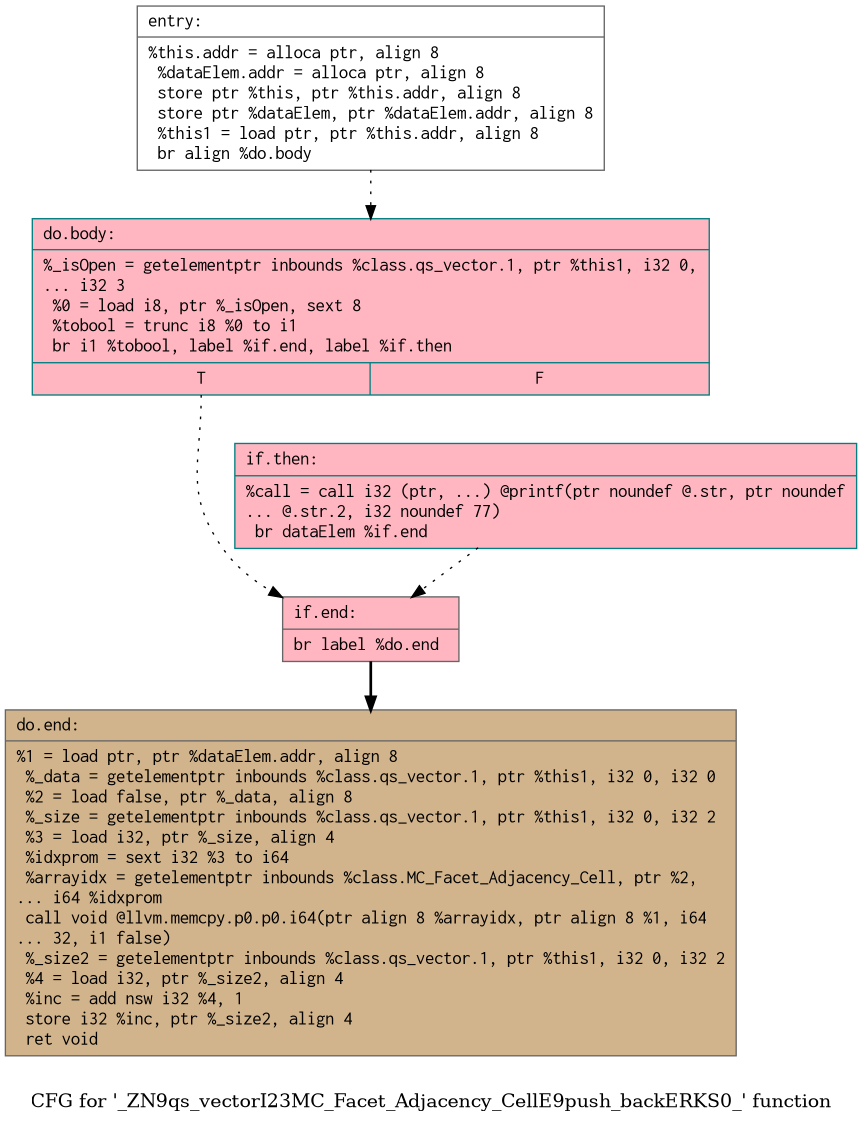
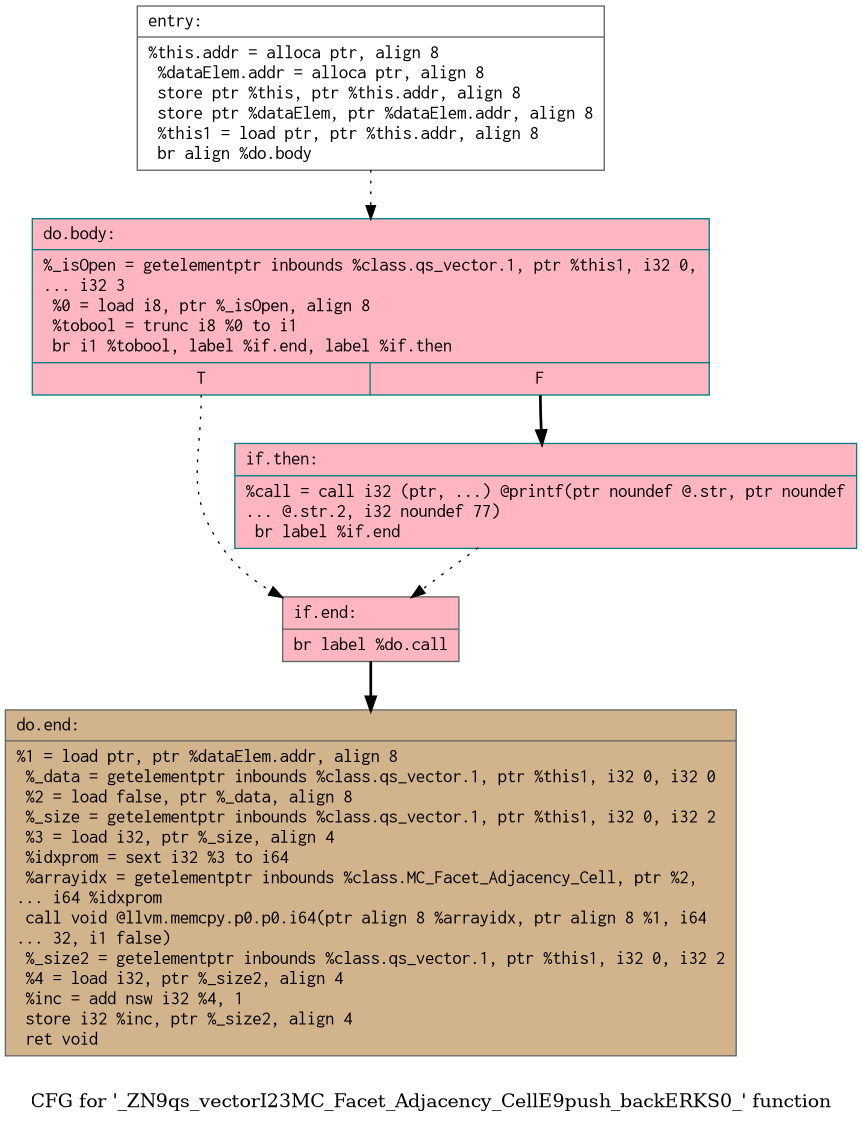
node "do.body:": text "%0 = load i8, ptr %_isOpen, sext 8" -> "%0 = load i8, ptr %_isOpen, align 8"
edge "do.body:" -> "if.then:": added
node "if.then:": text "br dataElem %if.end" -> "br label %if.end"
node "if.end:": text "br label %do.end" -> "br label %do.call"
